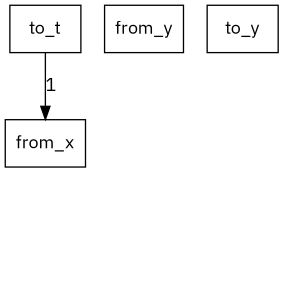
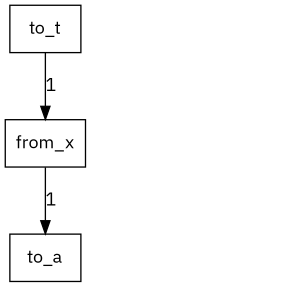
node "from_y": removed
node "to_y": removed
node "to_a": added
